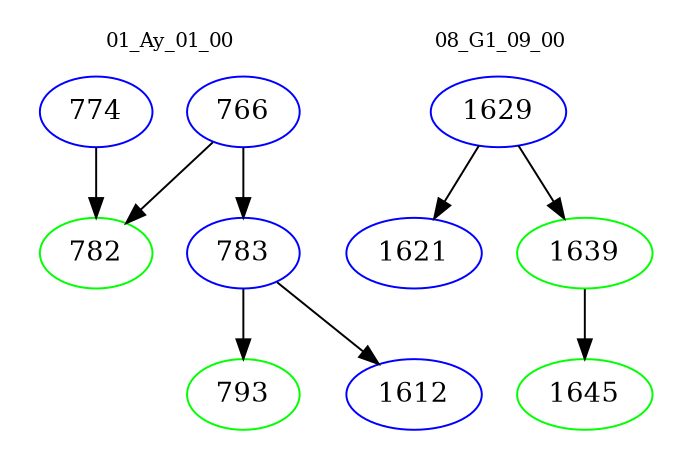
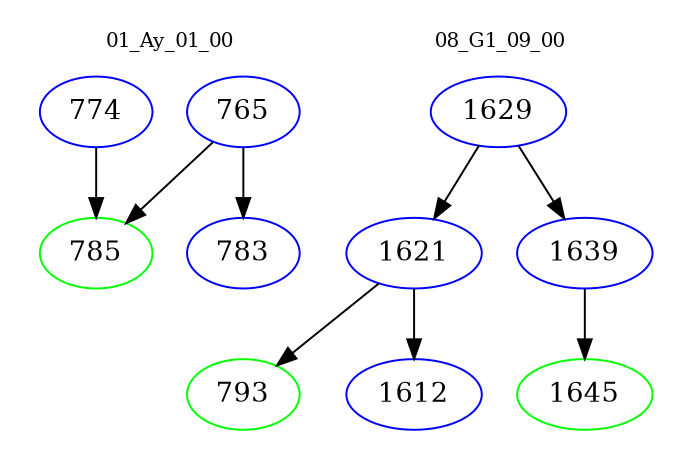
node "766": label "766" -> "765"
node "782": label "782" -> "785"
node "1639": color green -> blue
edge "783" -> "1612": now "1621" -> "1612"
edge "783" -> "793": now "1621" -> "793"
